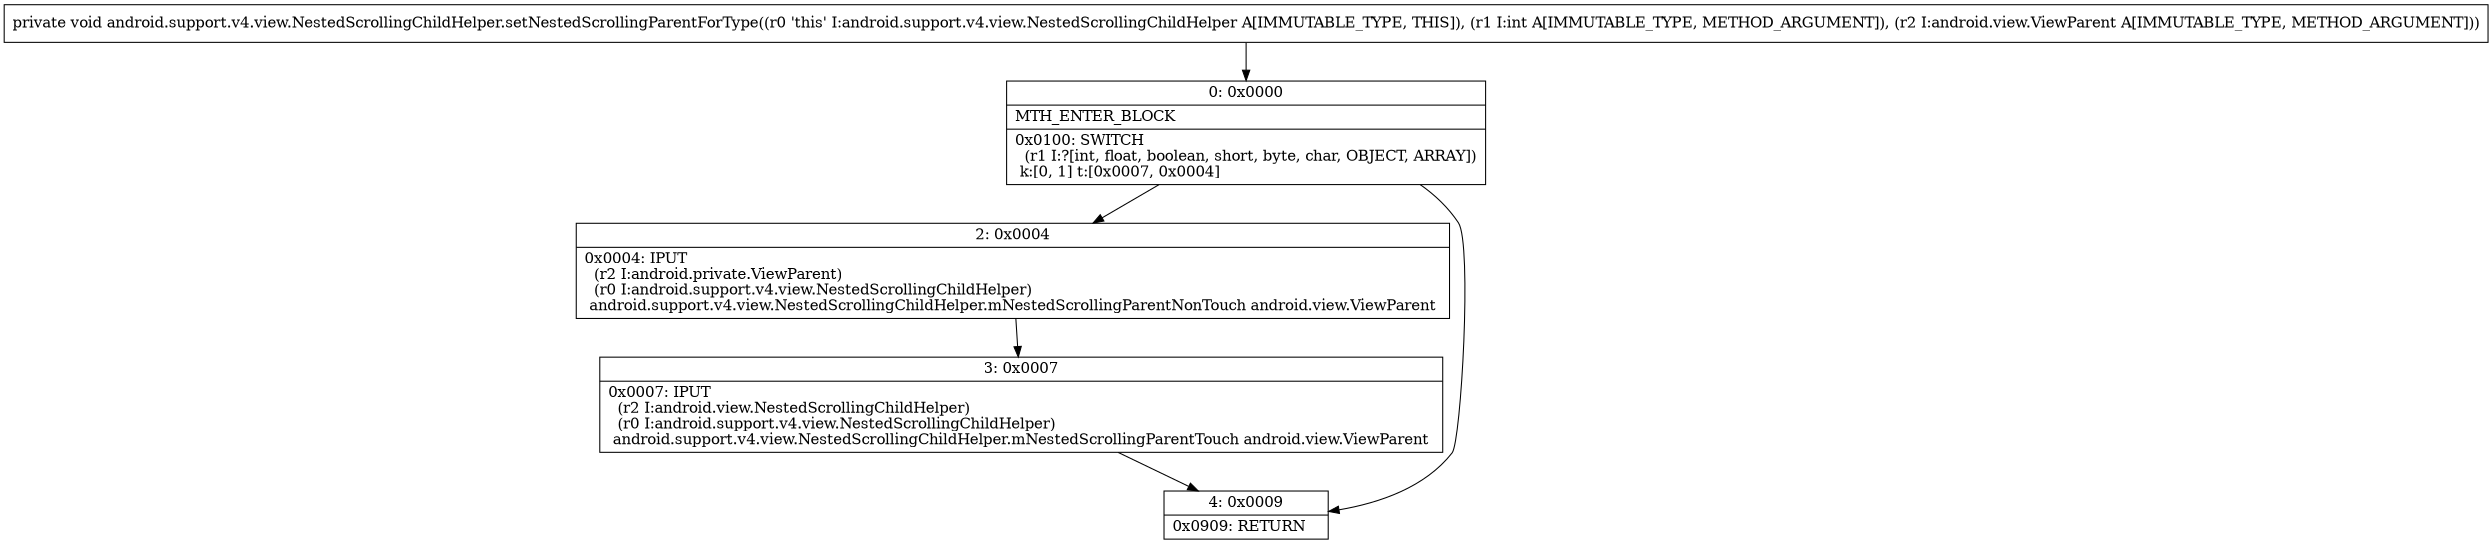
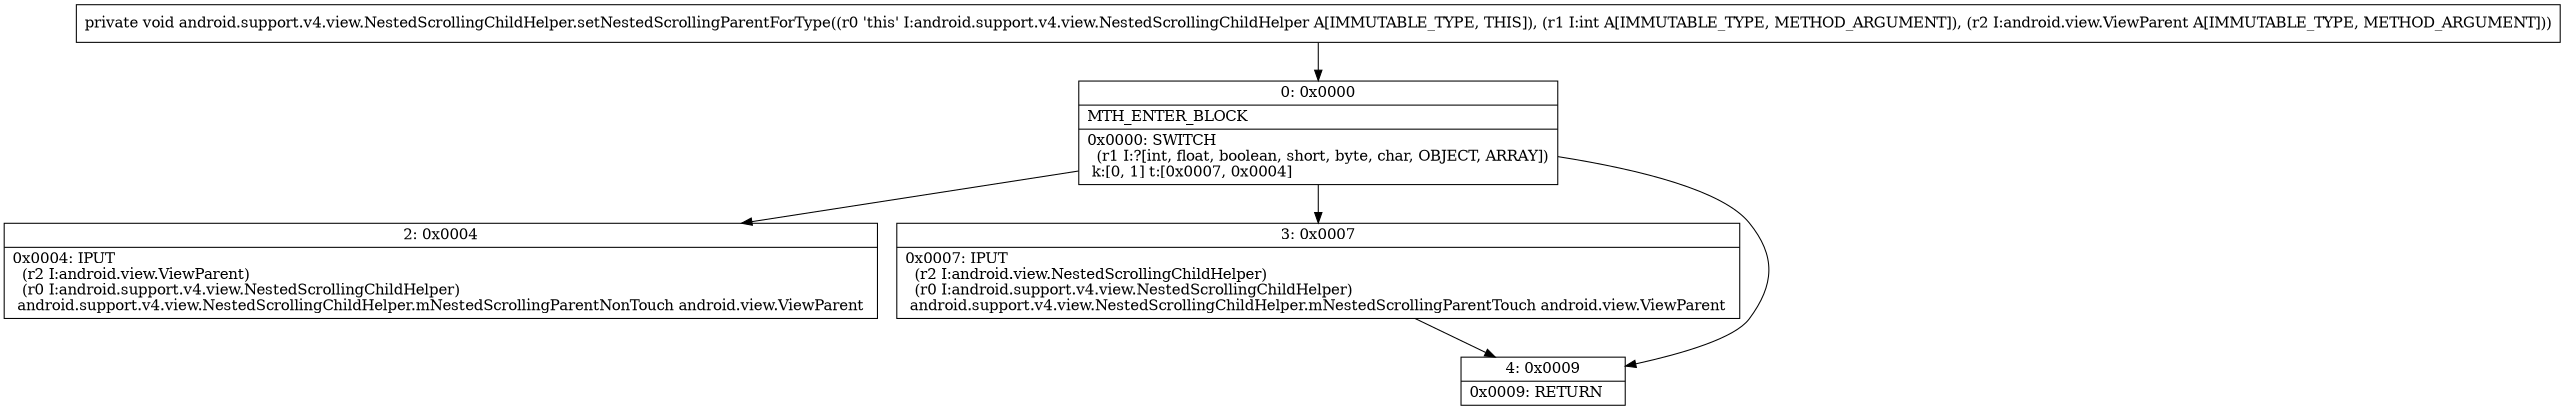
node "0: 0x0000": text "0x0100: SWITCH" -> "0x0000: SWITCH"
node "2: 0x0004": text "(r2 I:android.private.ViewParent)" -> "(r2 I:android.view.ViewParent)"
edge "2: 0x0004" -> "3: 0x0007": now "0: 0x0000" -> "3: 0x0007"
node "4: 0x0009": text "0x0909: RETURN" -> "0x0009: RETURN"
